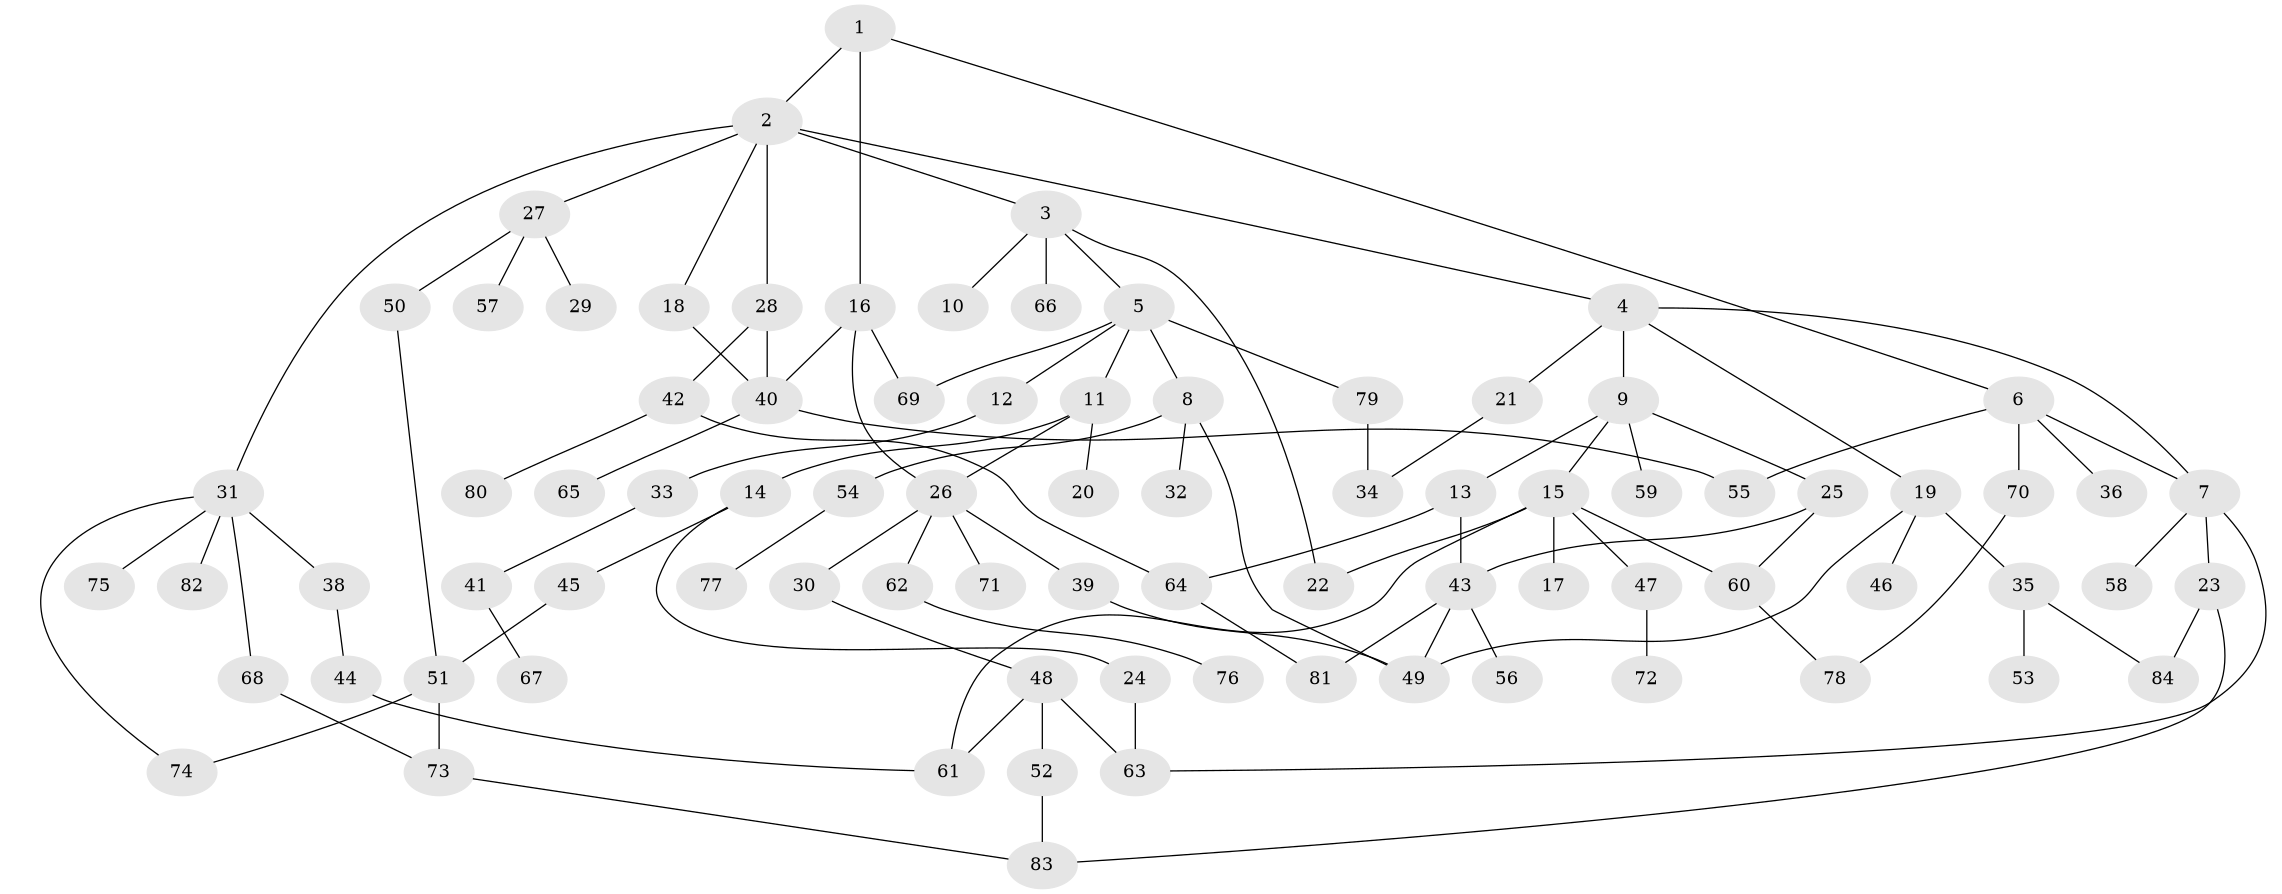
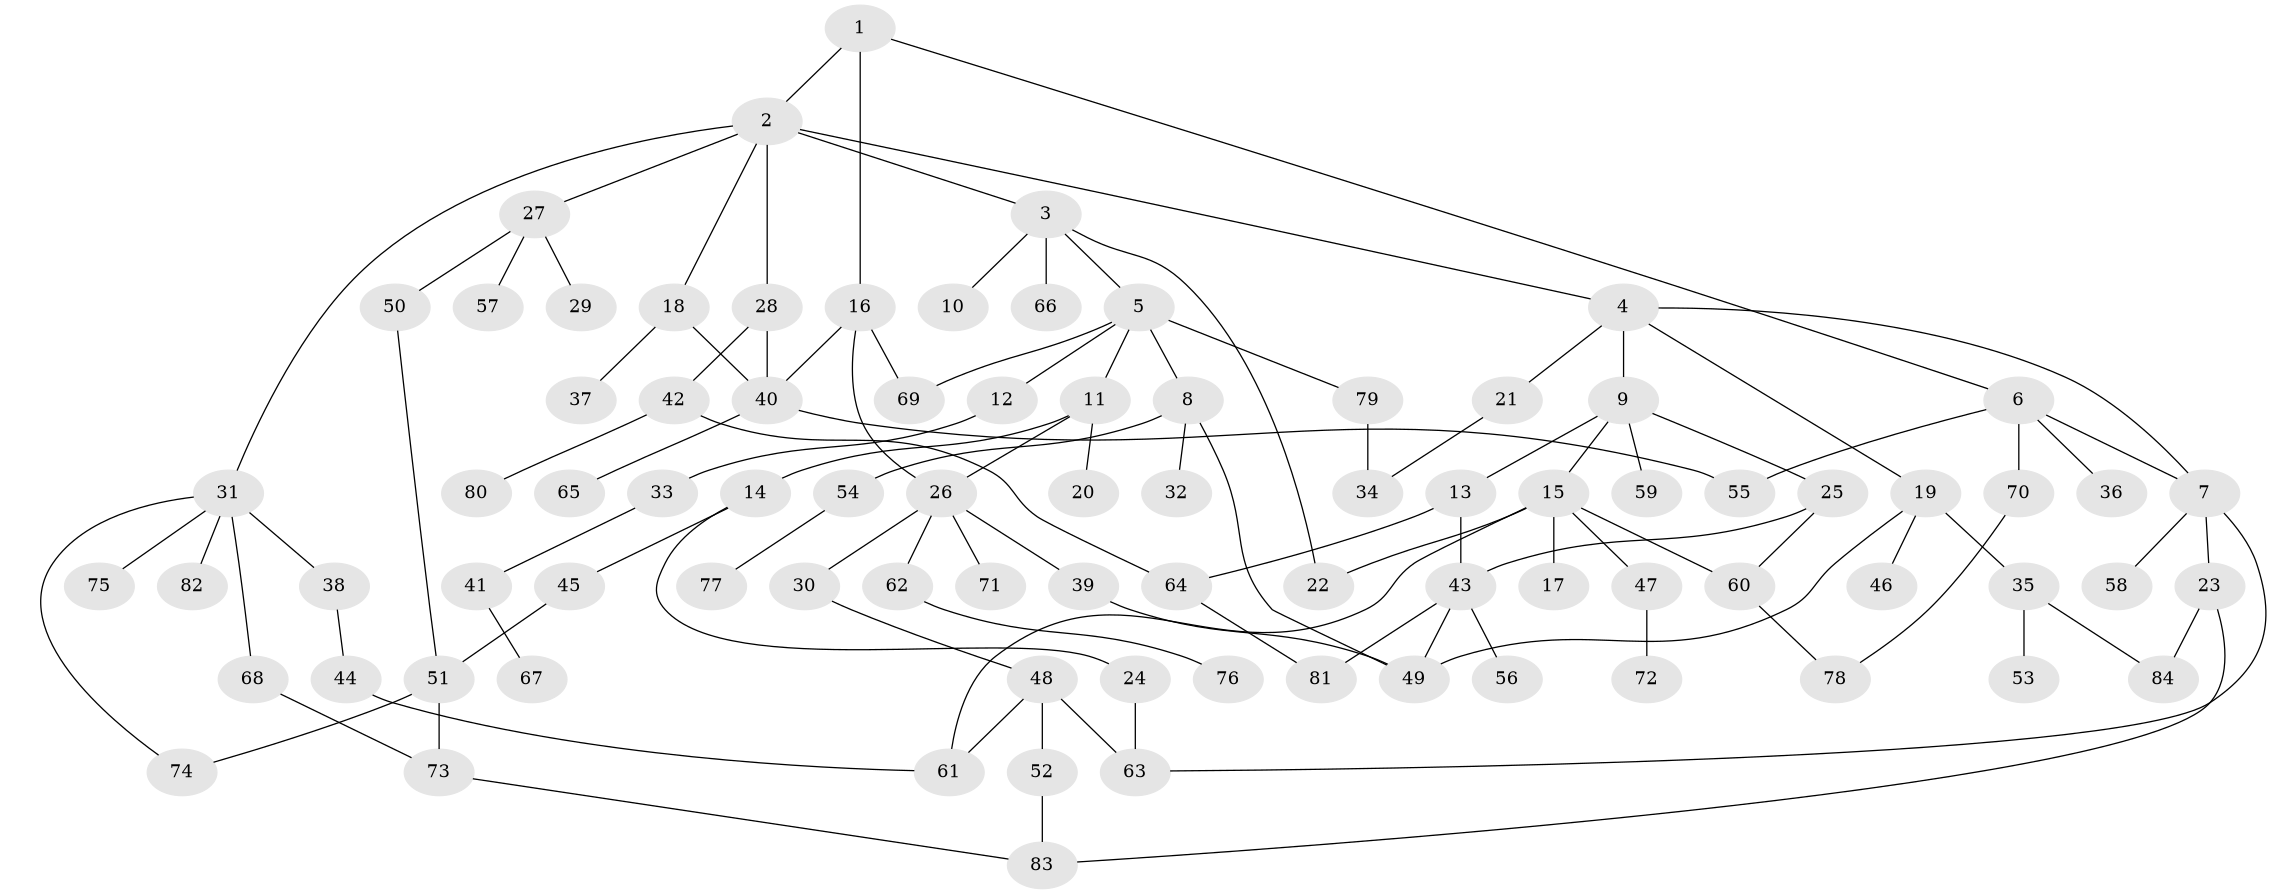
node "37": added
